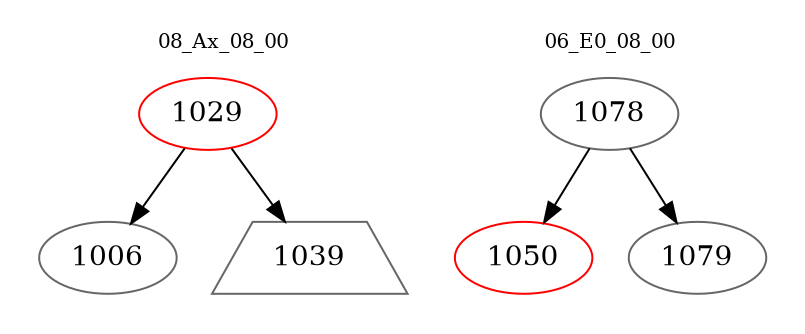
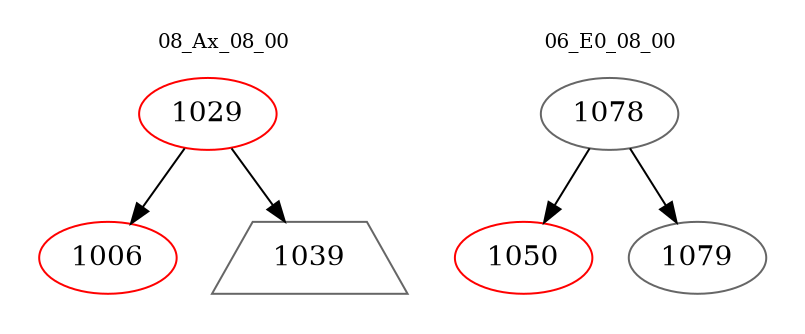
node "1006": color gray40 -> red
